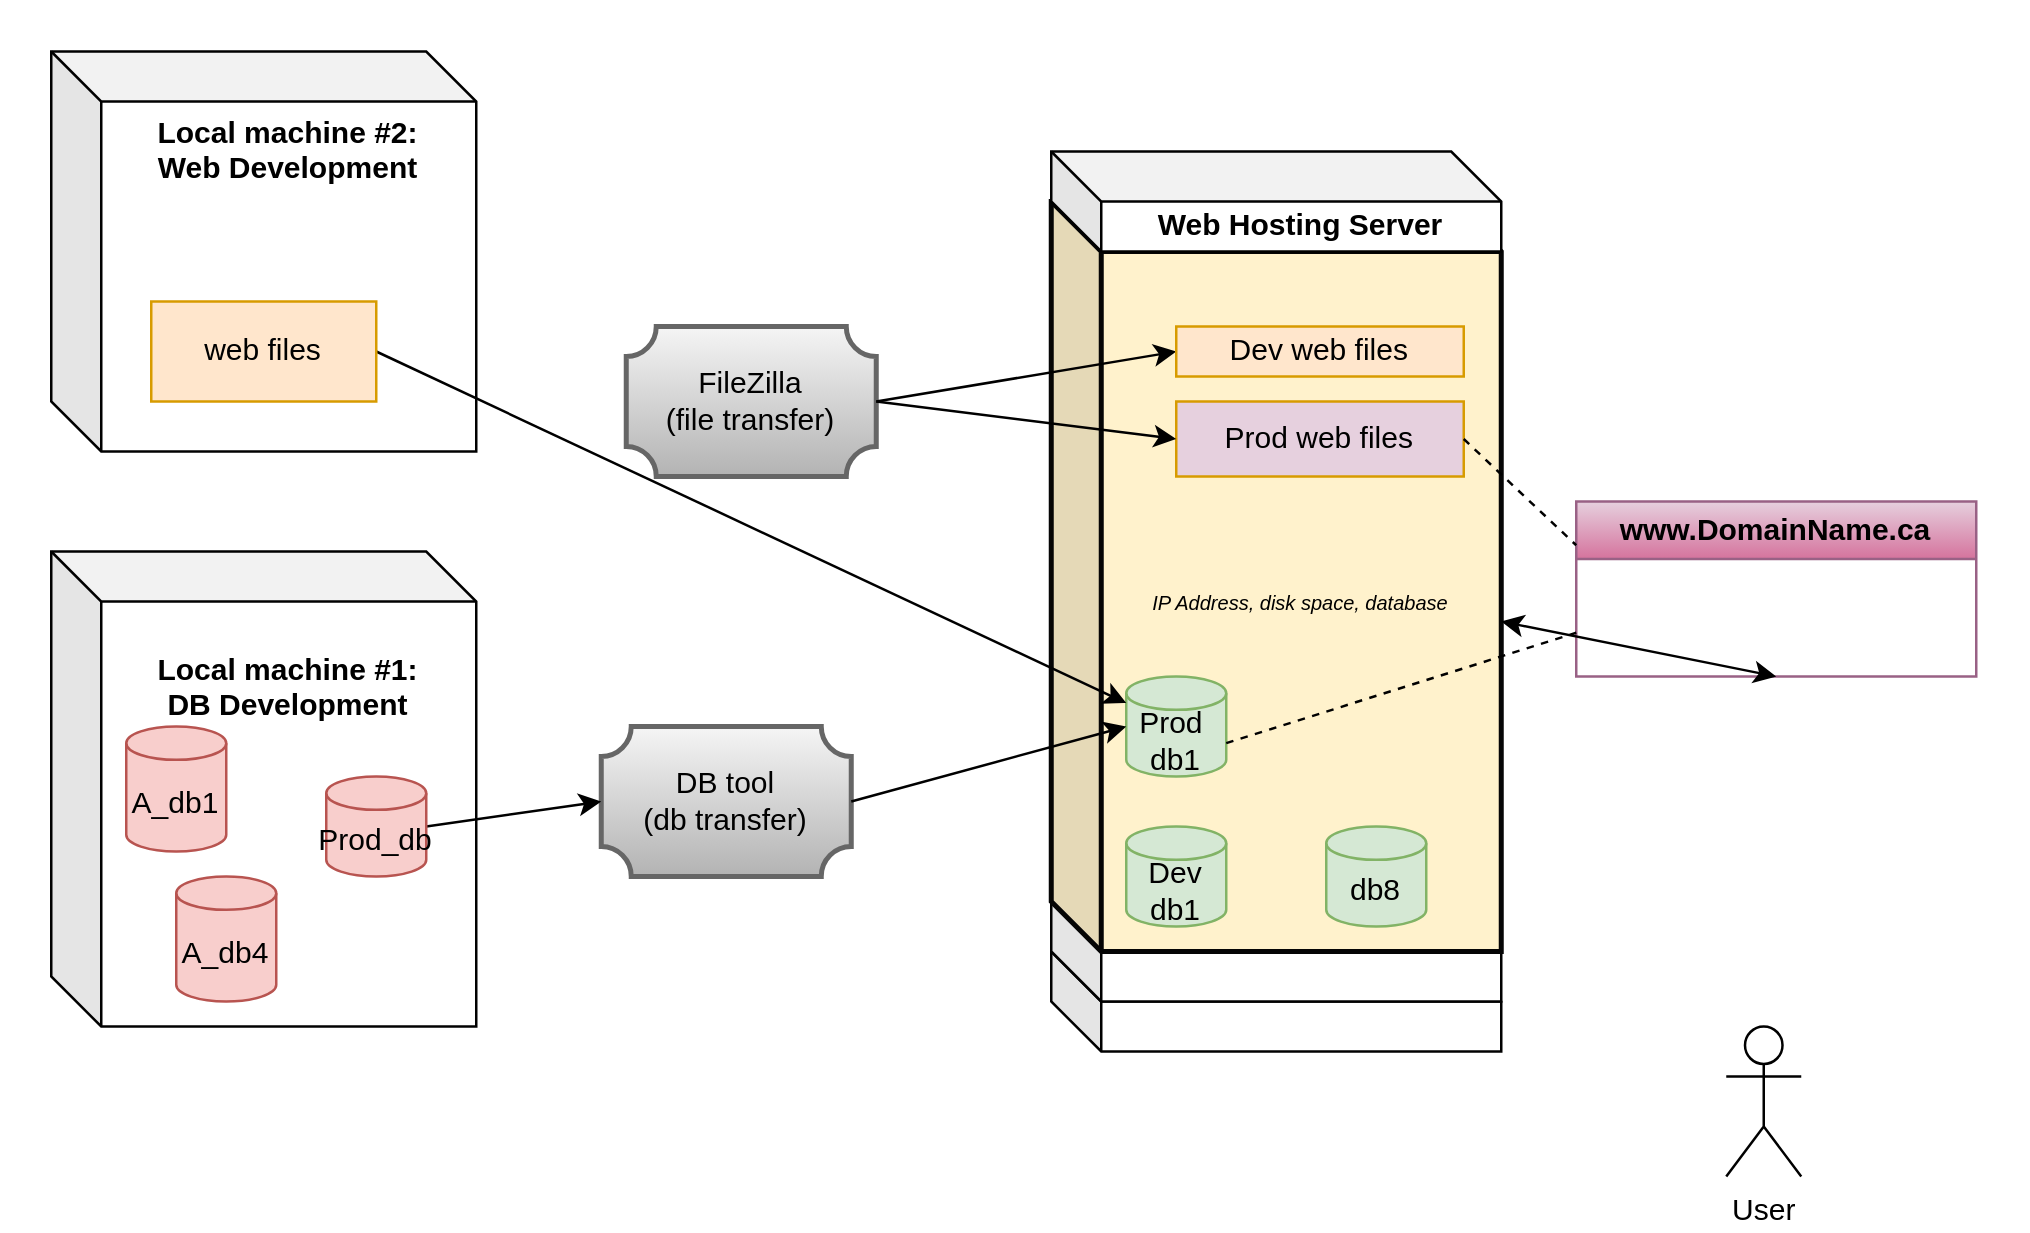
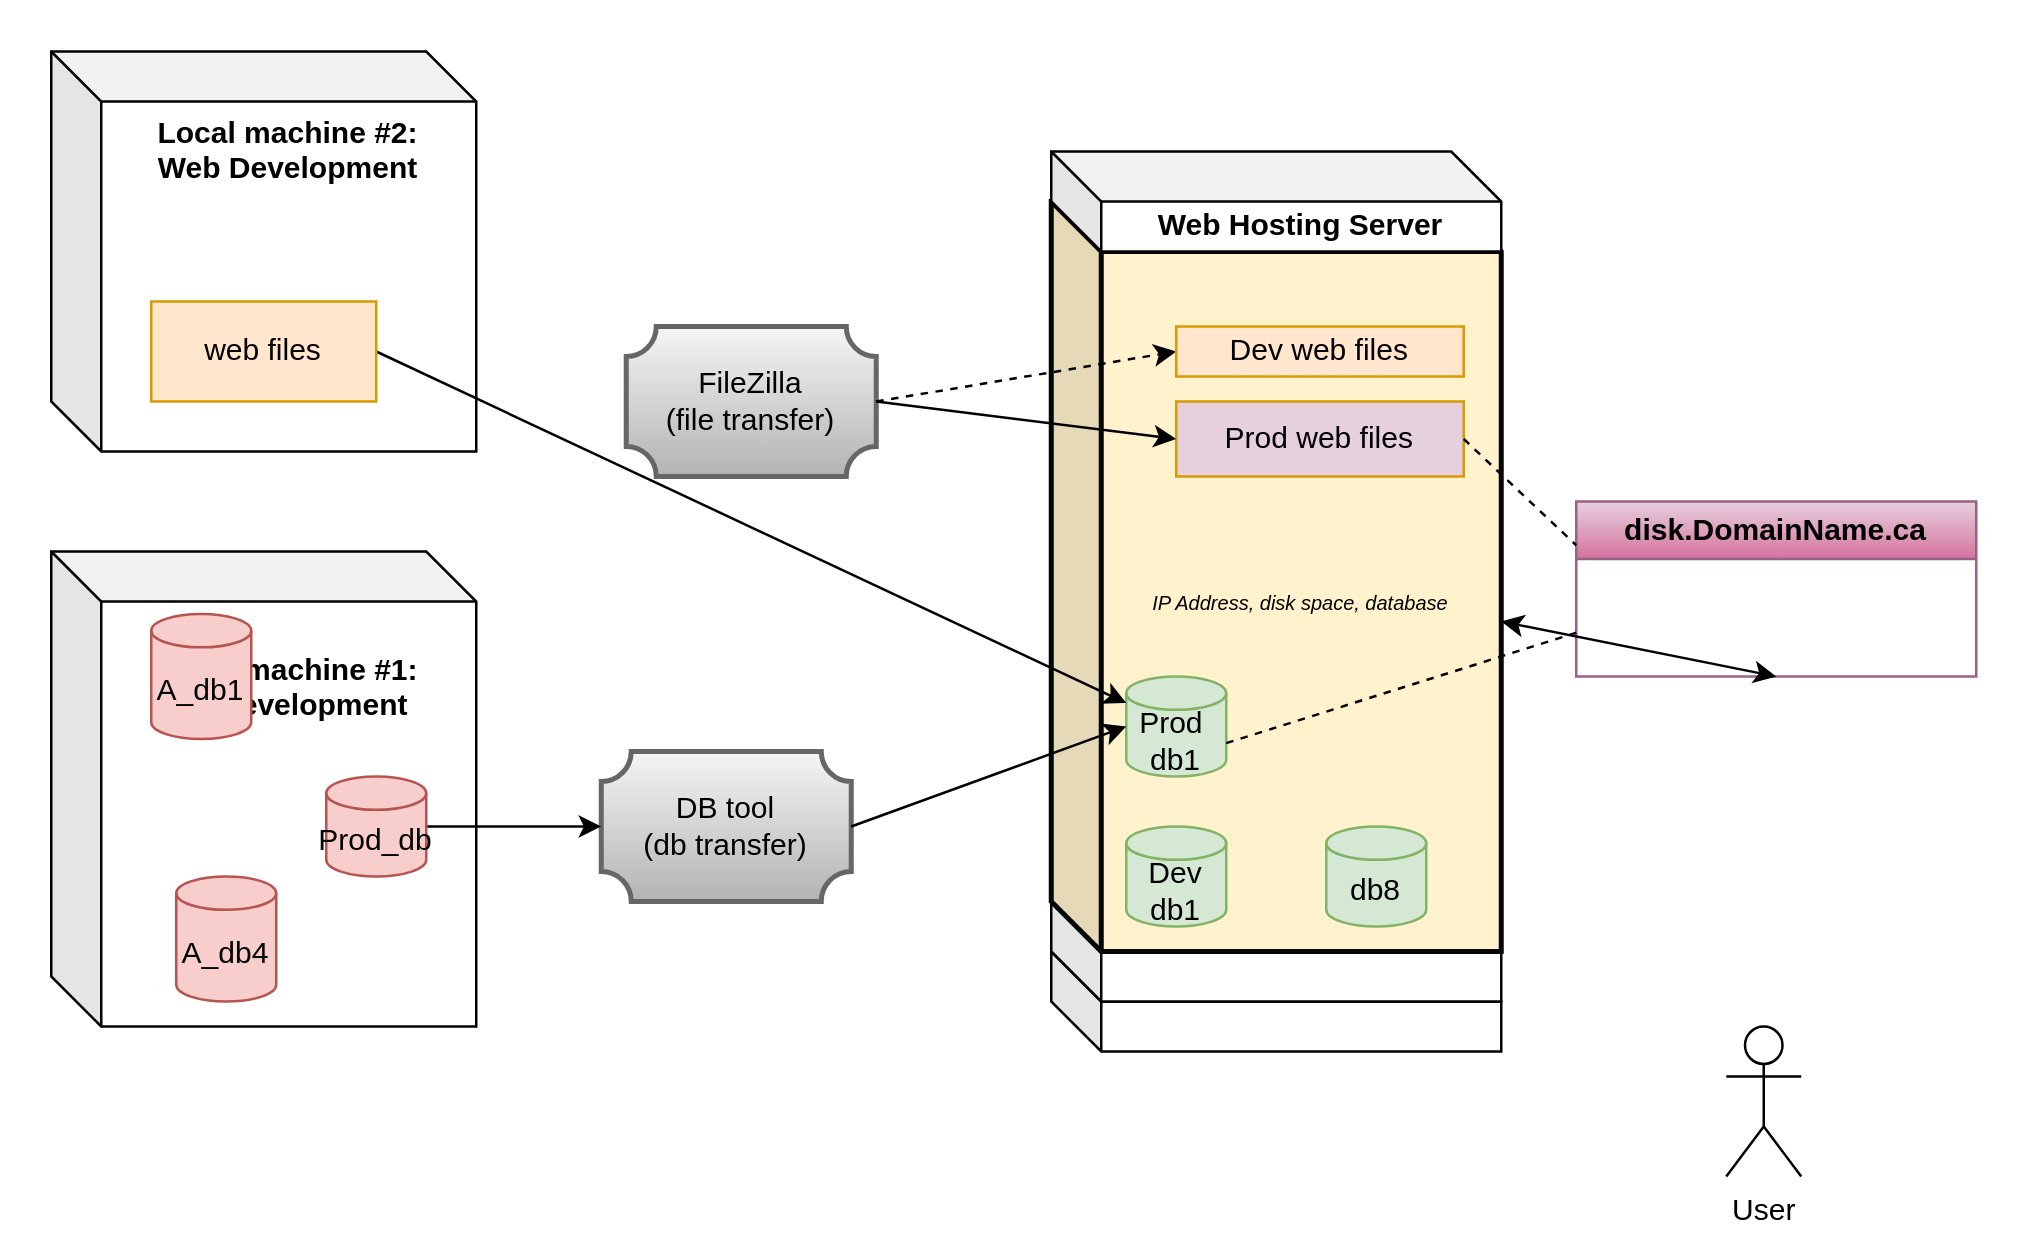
edge "FileZilla (file transfer)" -> "Dev web files": style solid -> dashed
node "www.DomainName.ca": label "www.DomainName.ca" -> "disk.DomainName.ca"
node "A_db1": moved (176, 789) -> (201, 676)
node "DB tool (db transfer)": moved (726, 801) -> (726, 826)
